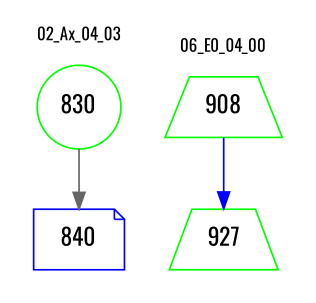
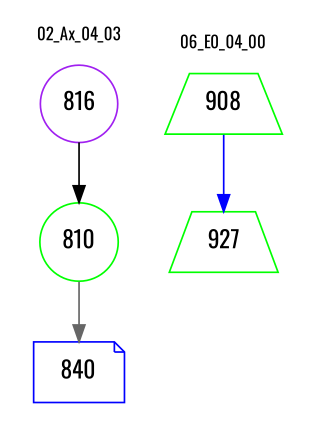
node "816": added
node "830": label "830" -> "810"
